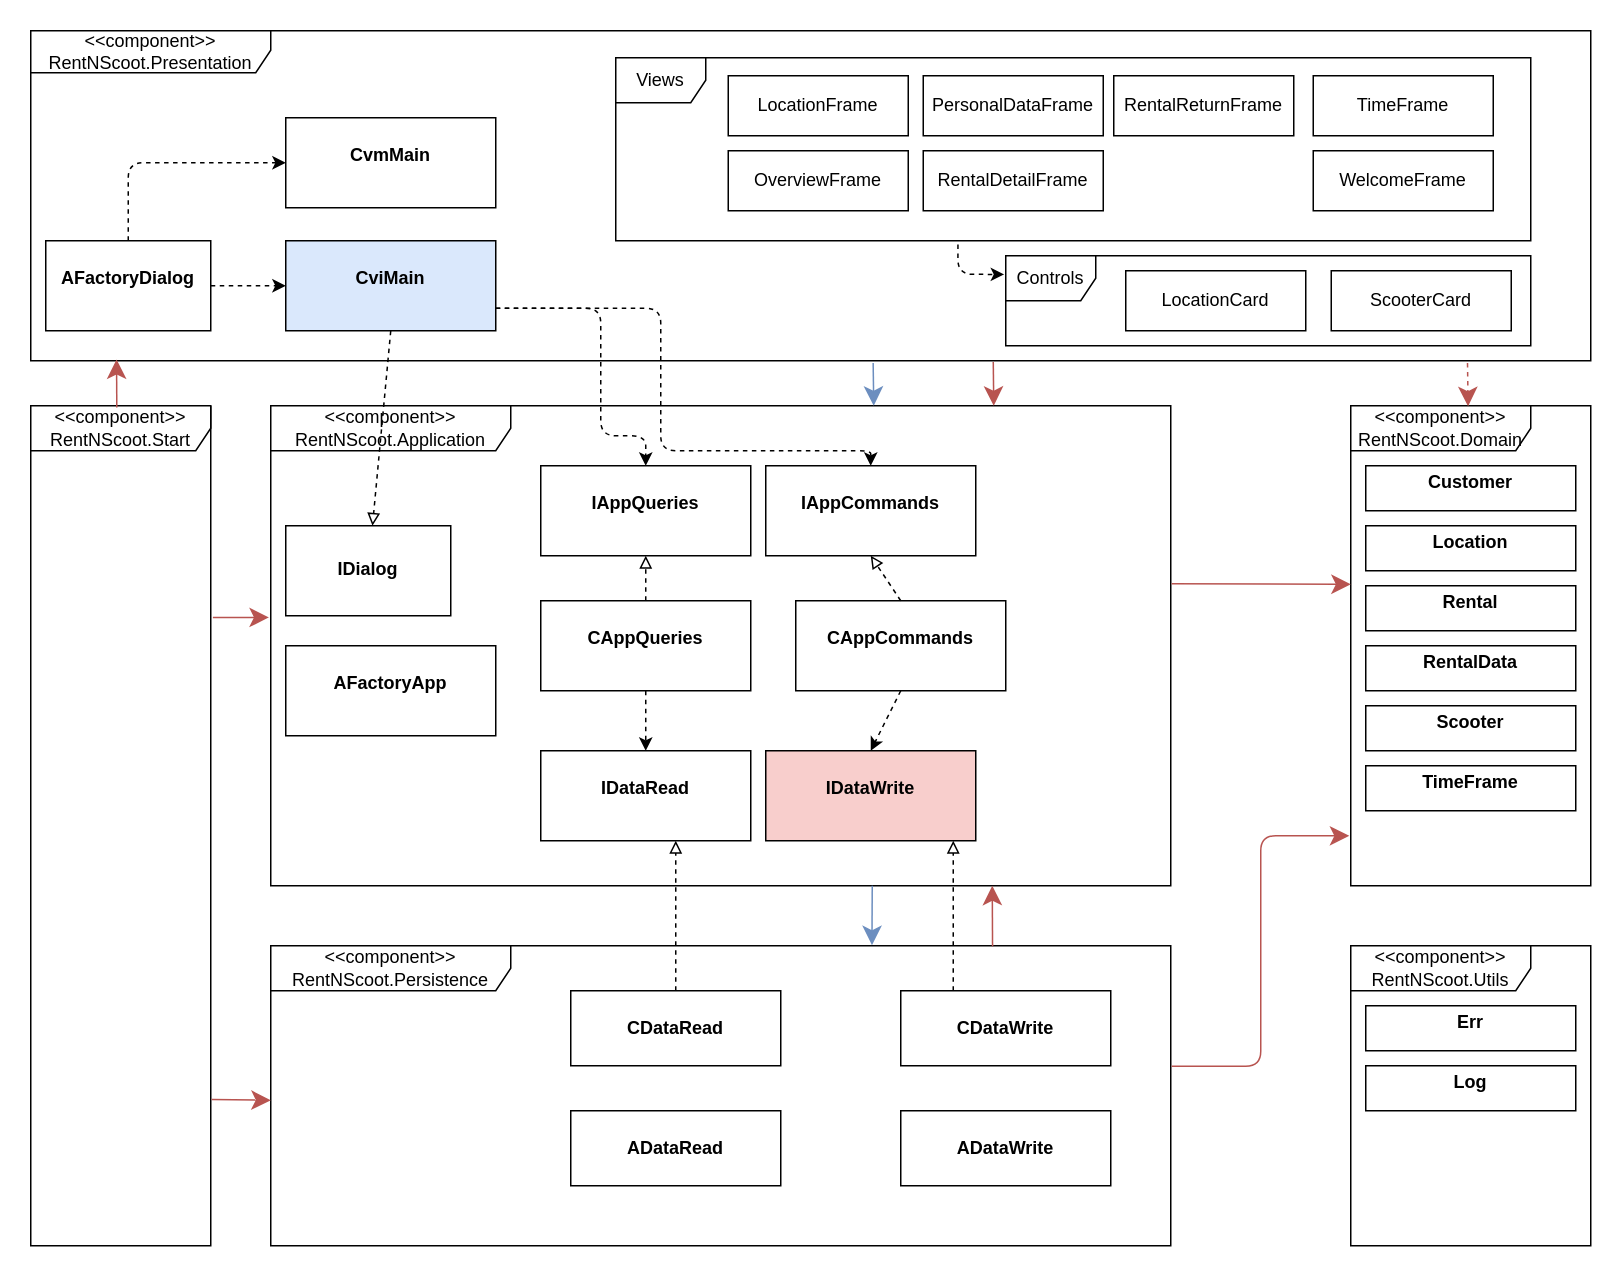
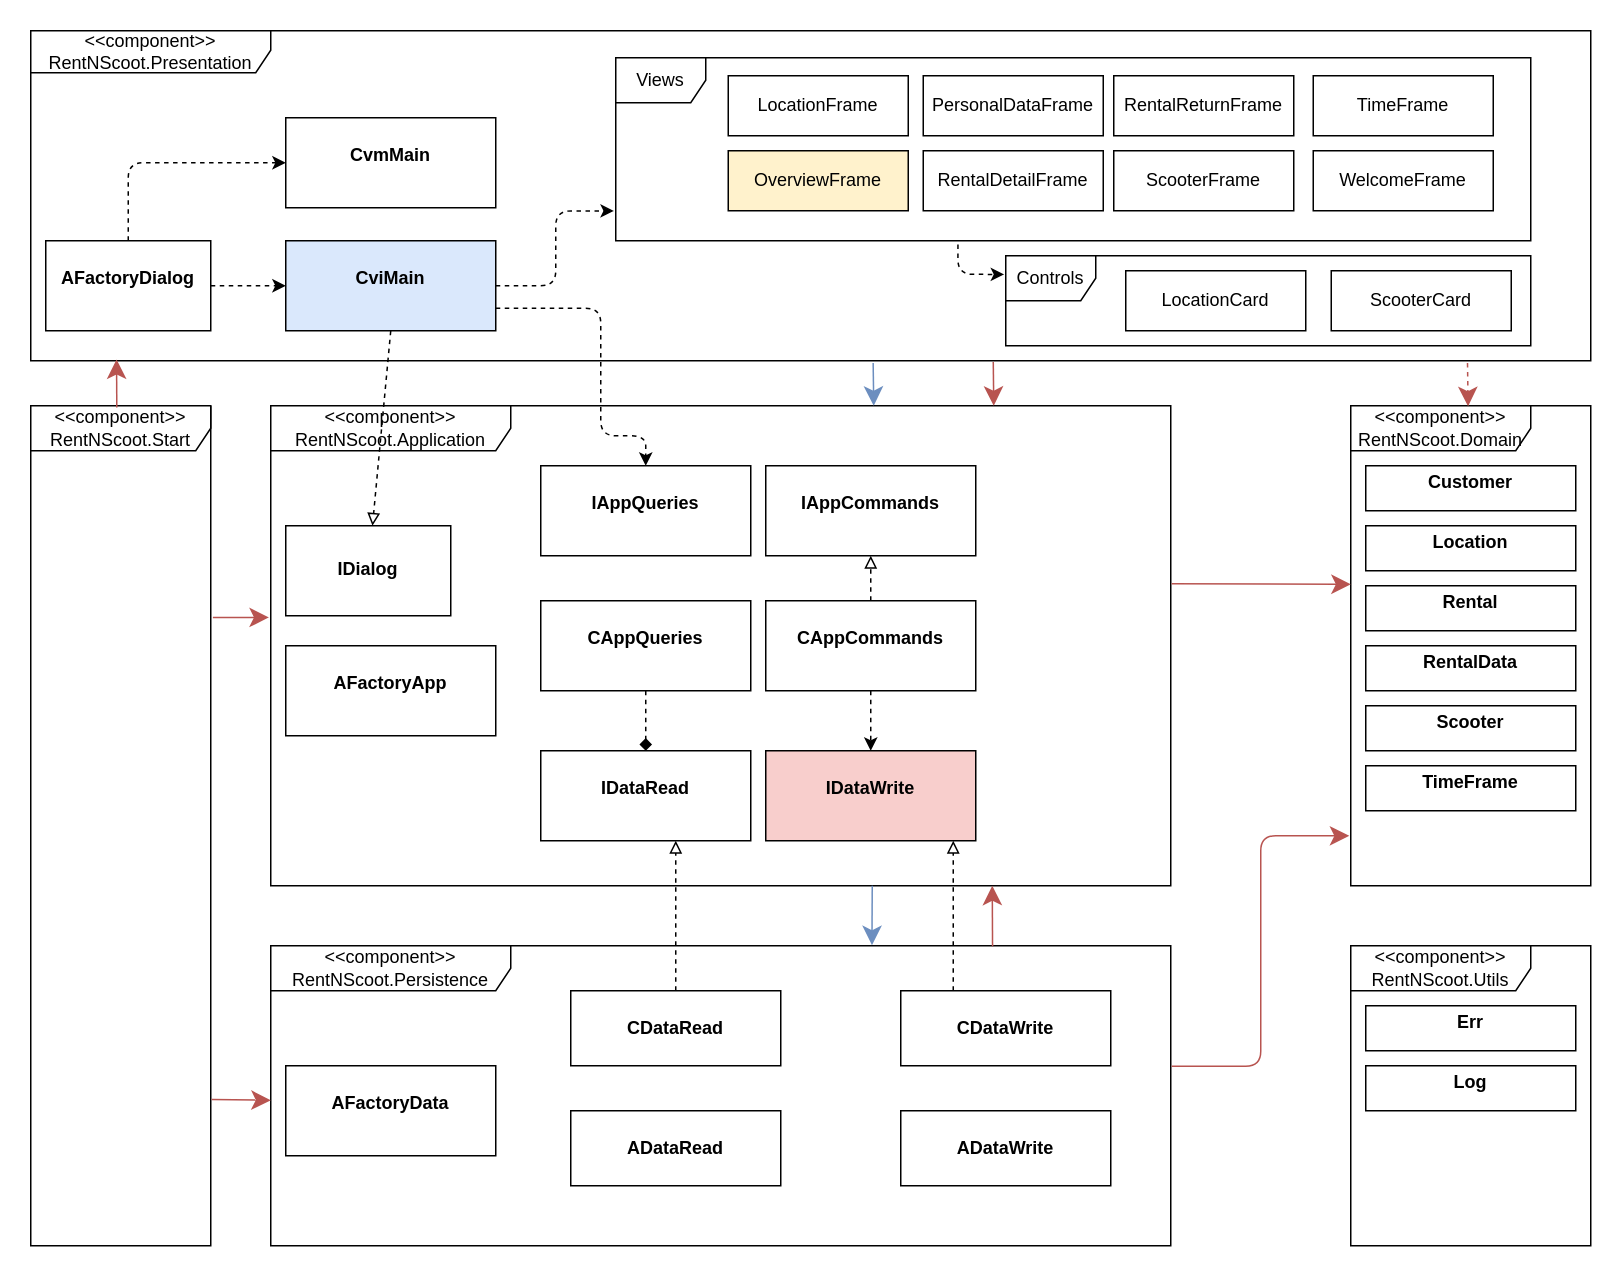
node "OverviewFrame": fillcolor #ffffff -> #fff2cc
node "ScooterFrame": added
edge "CviMain" -> "Views": added
edge "CviMain" -> "IAppCommands": removed
edge "CAppQueries" -> "IAppQueries": removed
node "CAppCommands": moved (901, 646) -> (871, 646)
edge "CAppQueries" -> "IDataRead": arrowhead classic -> diamond
node "AFactoryData": added
